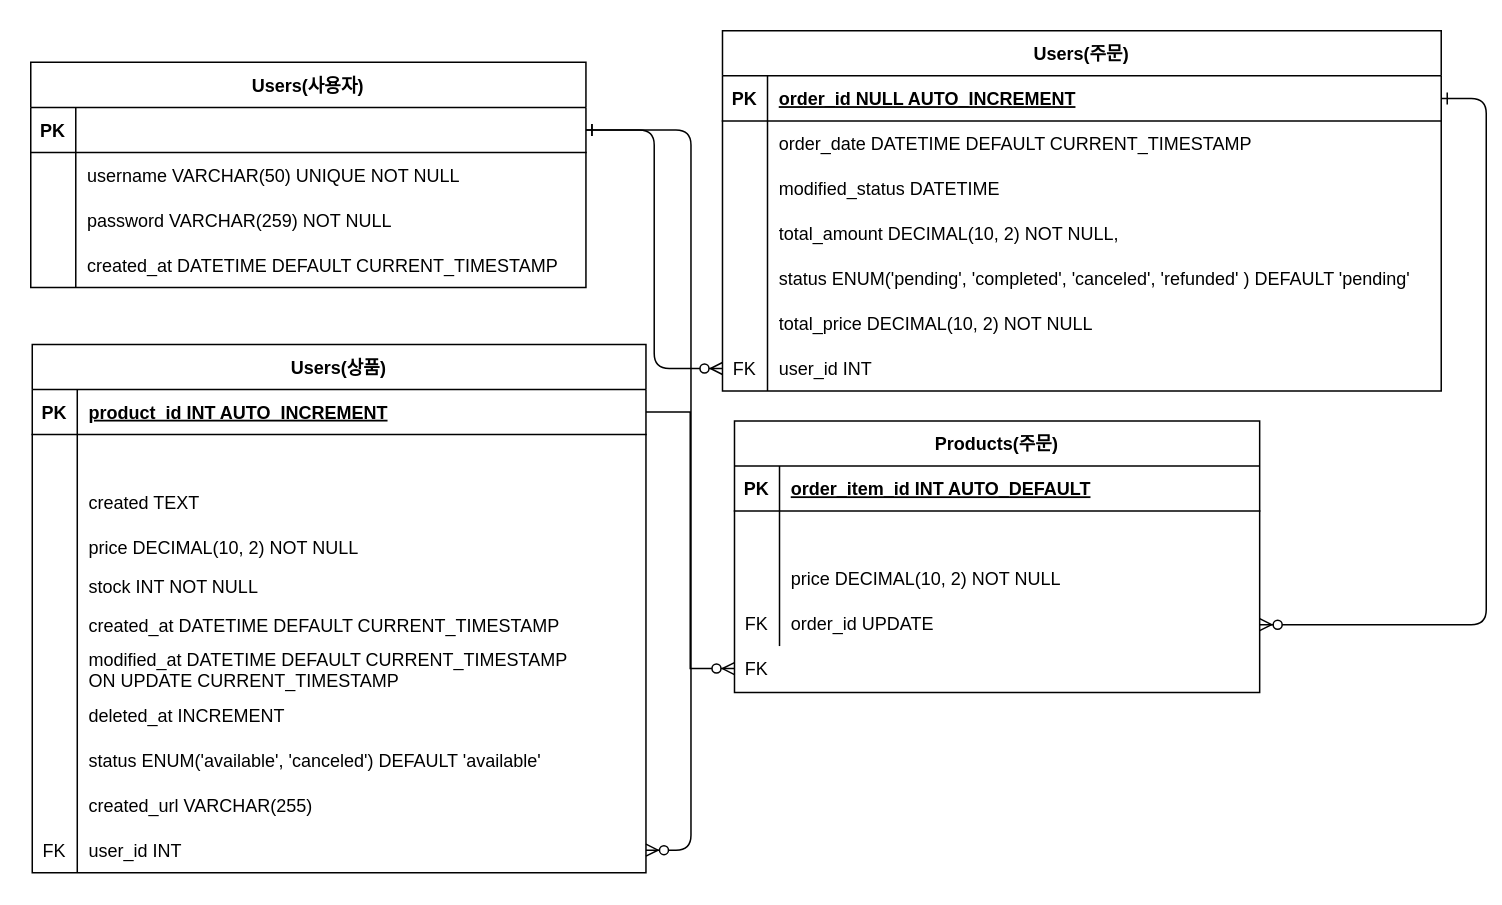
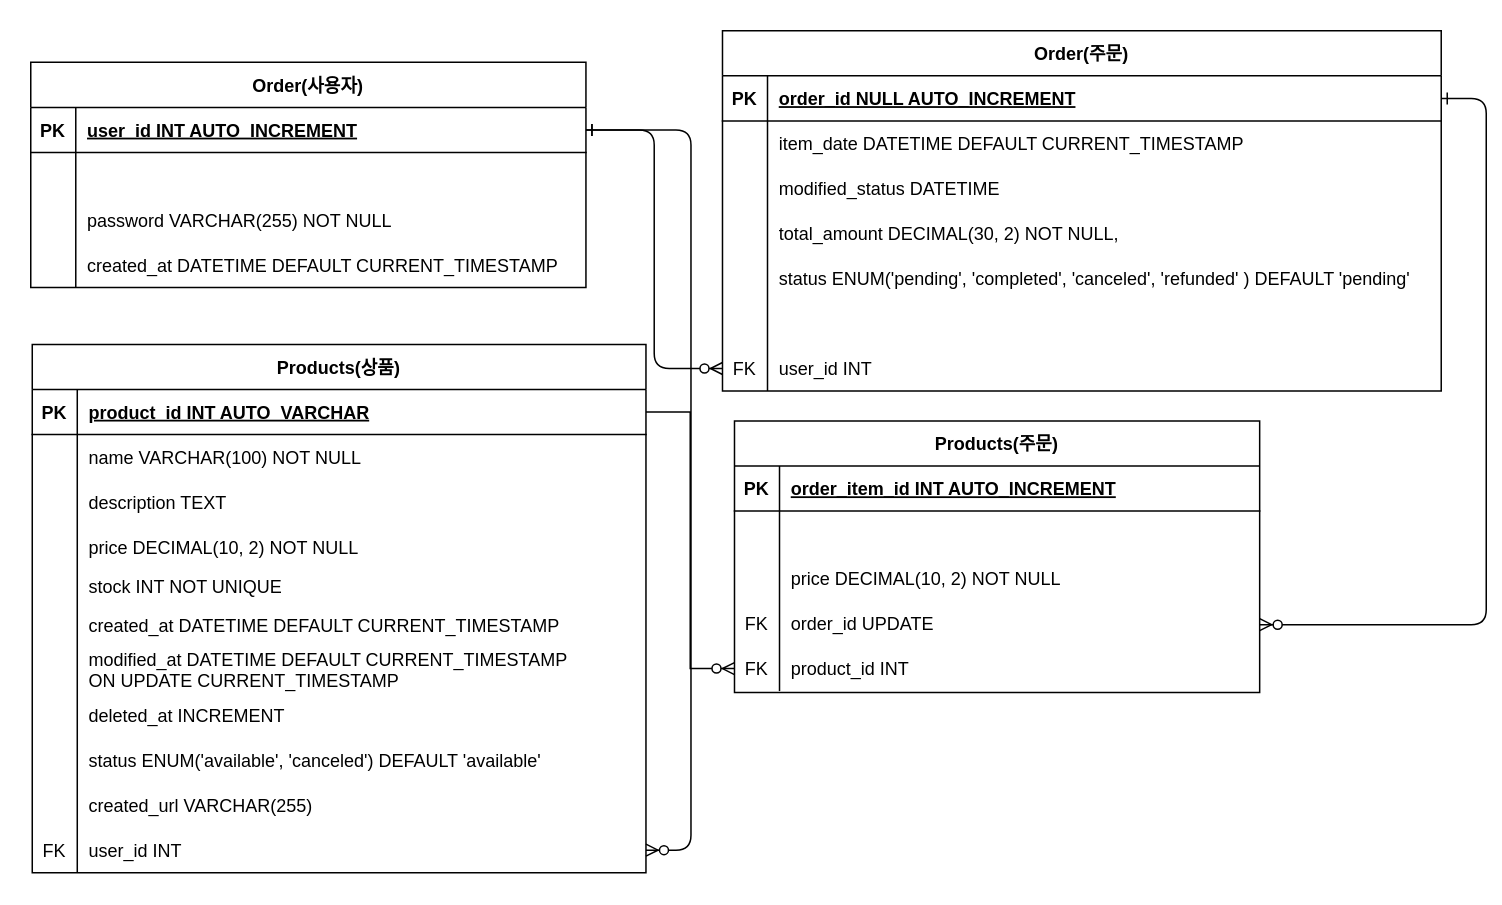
node "Users(주문)": label "Users(주문)" -> "Order(주문)"
node "Users(사용자)": label "Users(사용자)" -> "Order(사용자)"
node "user_id INT AUTO_INCREMENT": added
node "order_date DATETIME DEFAULT CURRENT_TIMESTAMP": label "order_date DATETIME DEFAULT CURRENT_TIMESTAMP" -> "item_date DATETIME DEFAULT CURRENT_TIMESTAMP"
node "username VARCHAR(50) UNIQUE NOT NULL": removed
node "password VARCHAR(259) NOT NULL": label "password VARCHAR(259) NOT NULL" -> "password VARCHAR(255) NOT NULL"
node "total_amount DECIMAL(10, 2) NOT NULL,": label "total_amount DECIMAL(10, 2) NOT NULL," -> "total_amount DECIMAL(30, 2) NOT NULL,"
node "total_price DECIMAL(10, 2) NOT NULL": removed
node "Users(상품)": label "Users(상품)" -> "Products(상품)"
node "product_id INT AUTO_INCREMENT": label "product_id INT AUTO_INCREMENT" -> "product_id INT AUTO_VARCHAR"
node "name VARCHAR(100) NOT NULL": added
node "order_item_id INT AUTO_DEFAULT": label "order_item_id INT AUTO_DEFAULT" -> "order_item_id INT AUTO_INCREMENT"
node "created TEXT": label "created TEXT" -> "description TEXT"
node "stock INT NOT NULL": label "stock INT NOT NULL" -> "stock INT NOT UNIQUE"
node "product_id INT": added
